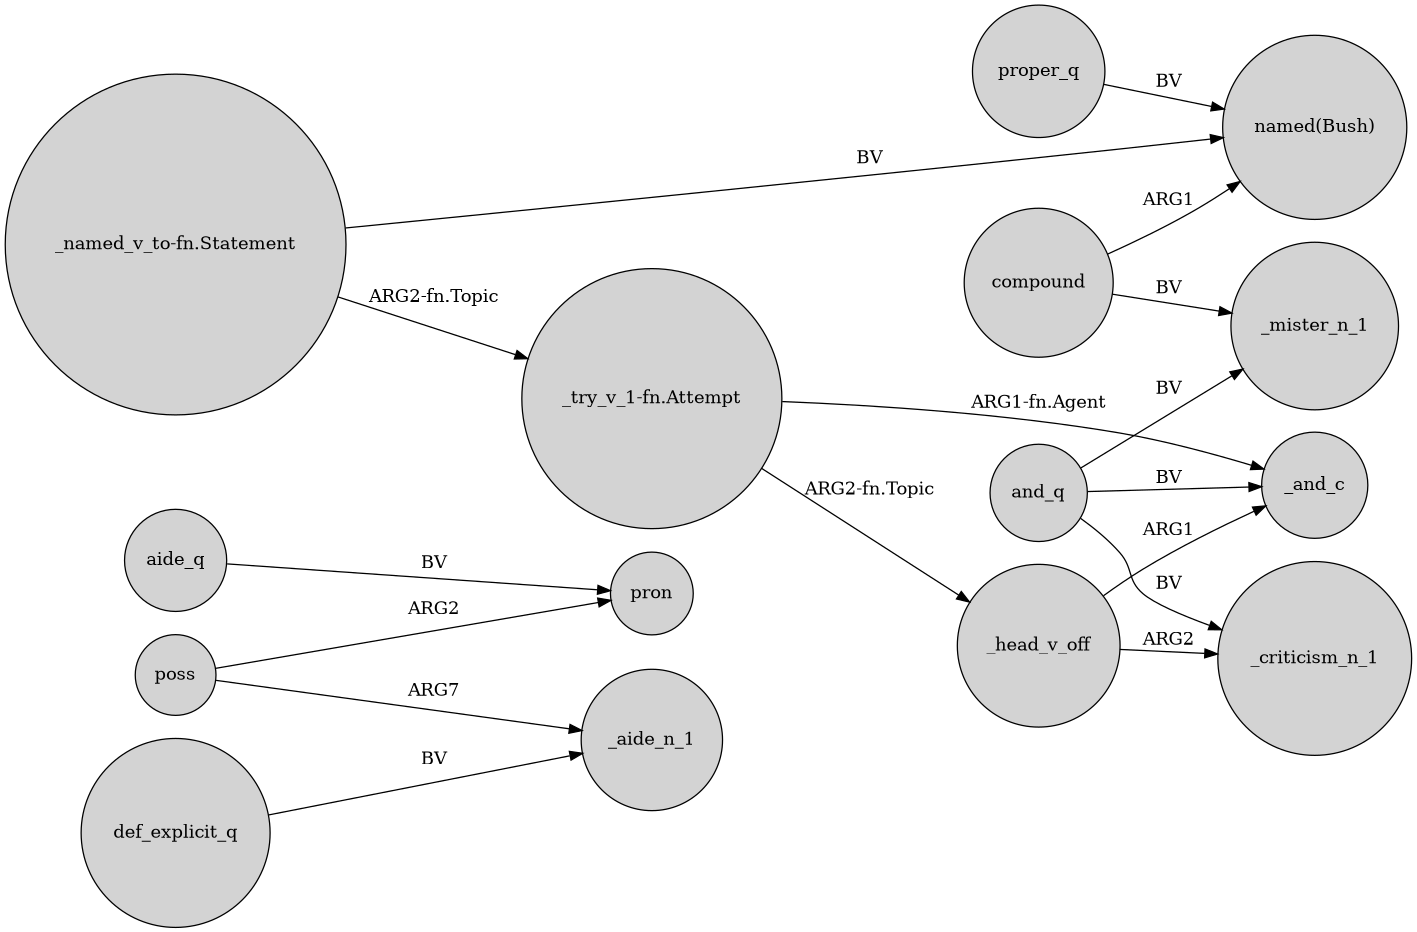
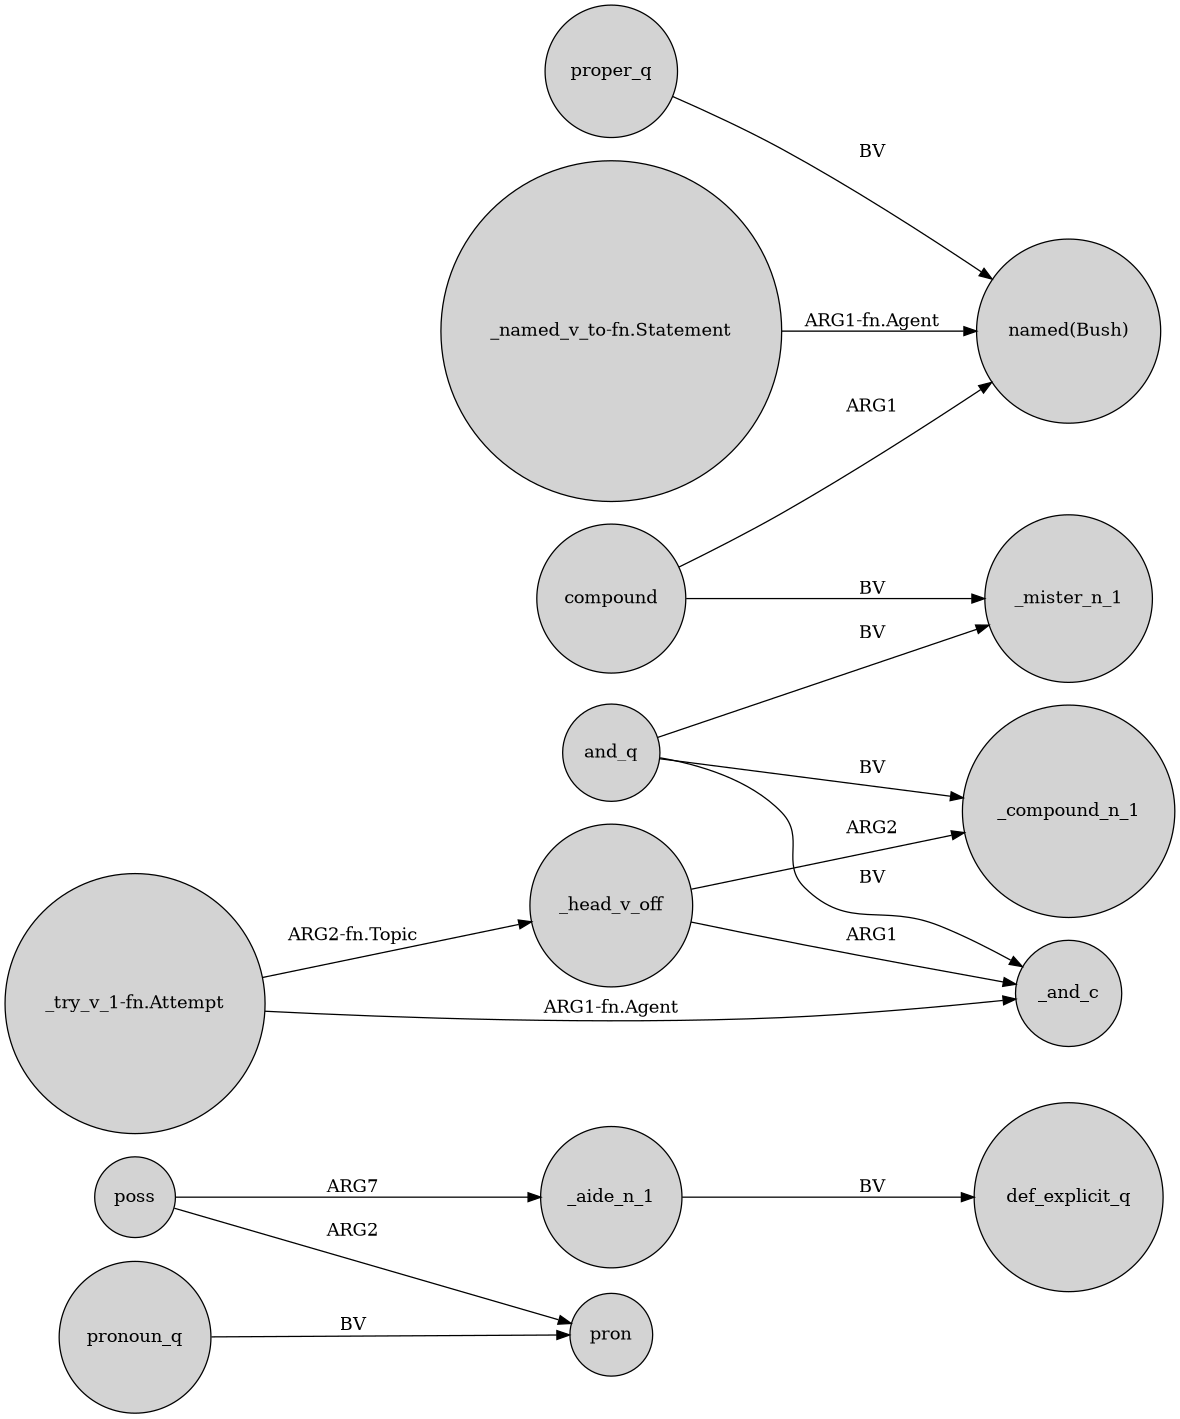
edge "_named_v_to-fn.Statement" -> "named(Bush)": label "BV" -> "ARG1-fn.Agent"
edge "_named_v_to-fn.Statement" -> "_try_v_1-fn.Attempt": removed, label "ARG2-fn.Topic"
node "aide_q": label "aide_q" -> "pronoun_q"
node "_criticism_n_1": label "_criticism_n_1" -> "_compound_n_1"
edge "def_explicit_q" -> "_aide_n_1": reversed
